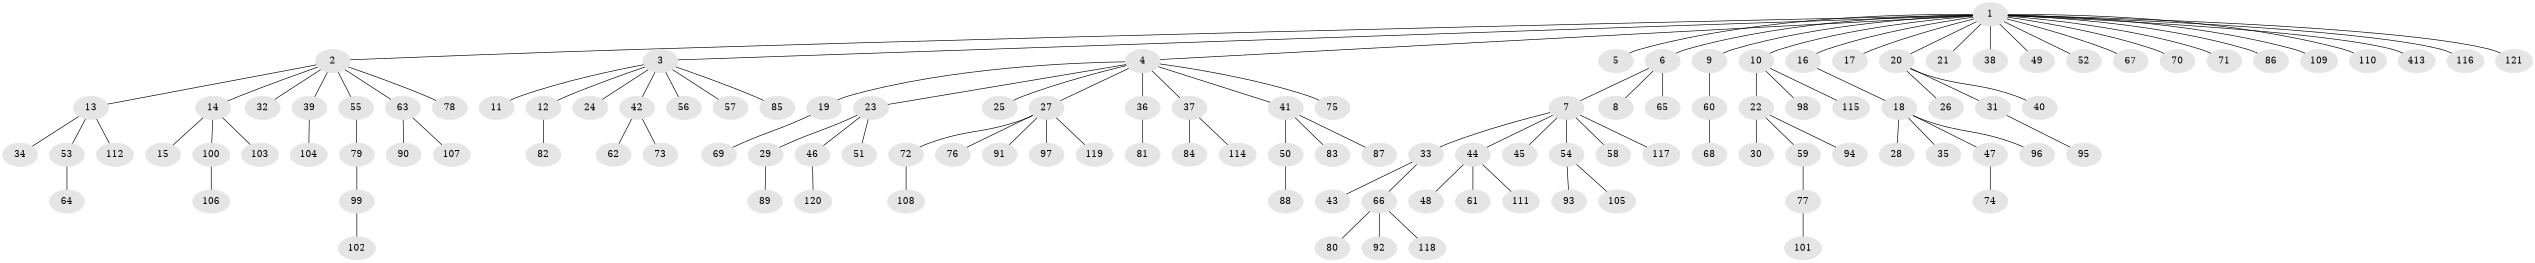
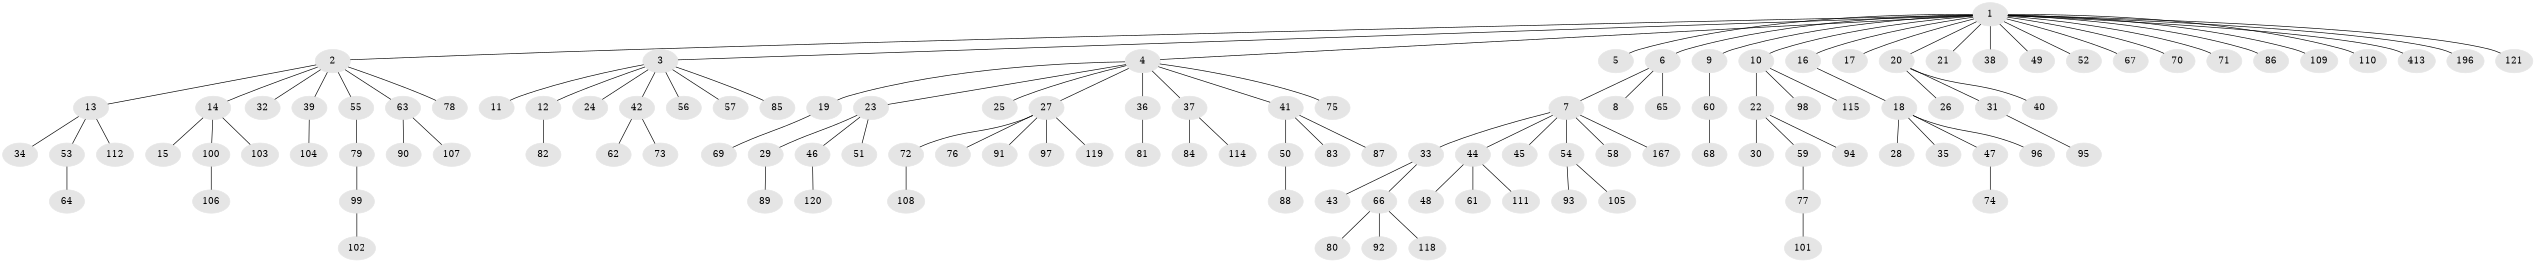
node "116": label "116" -> "196"
node "117": label "117" -> "167"
